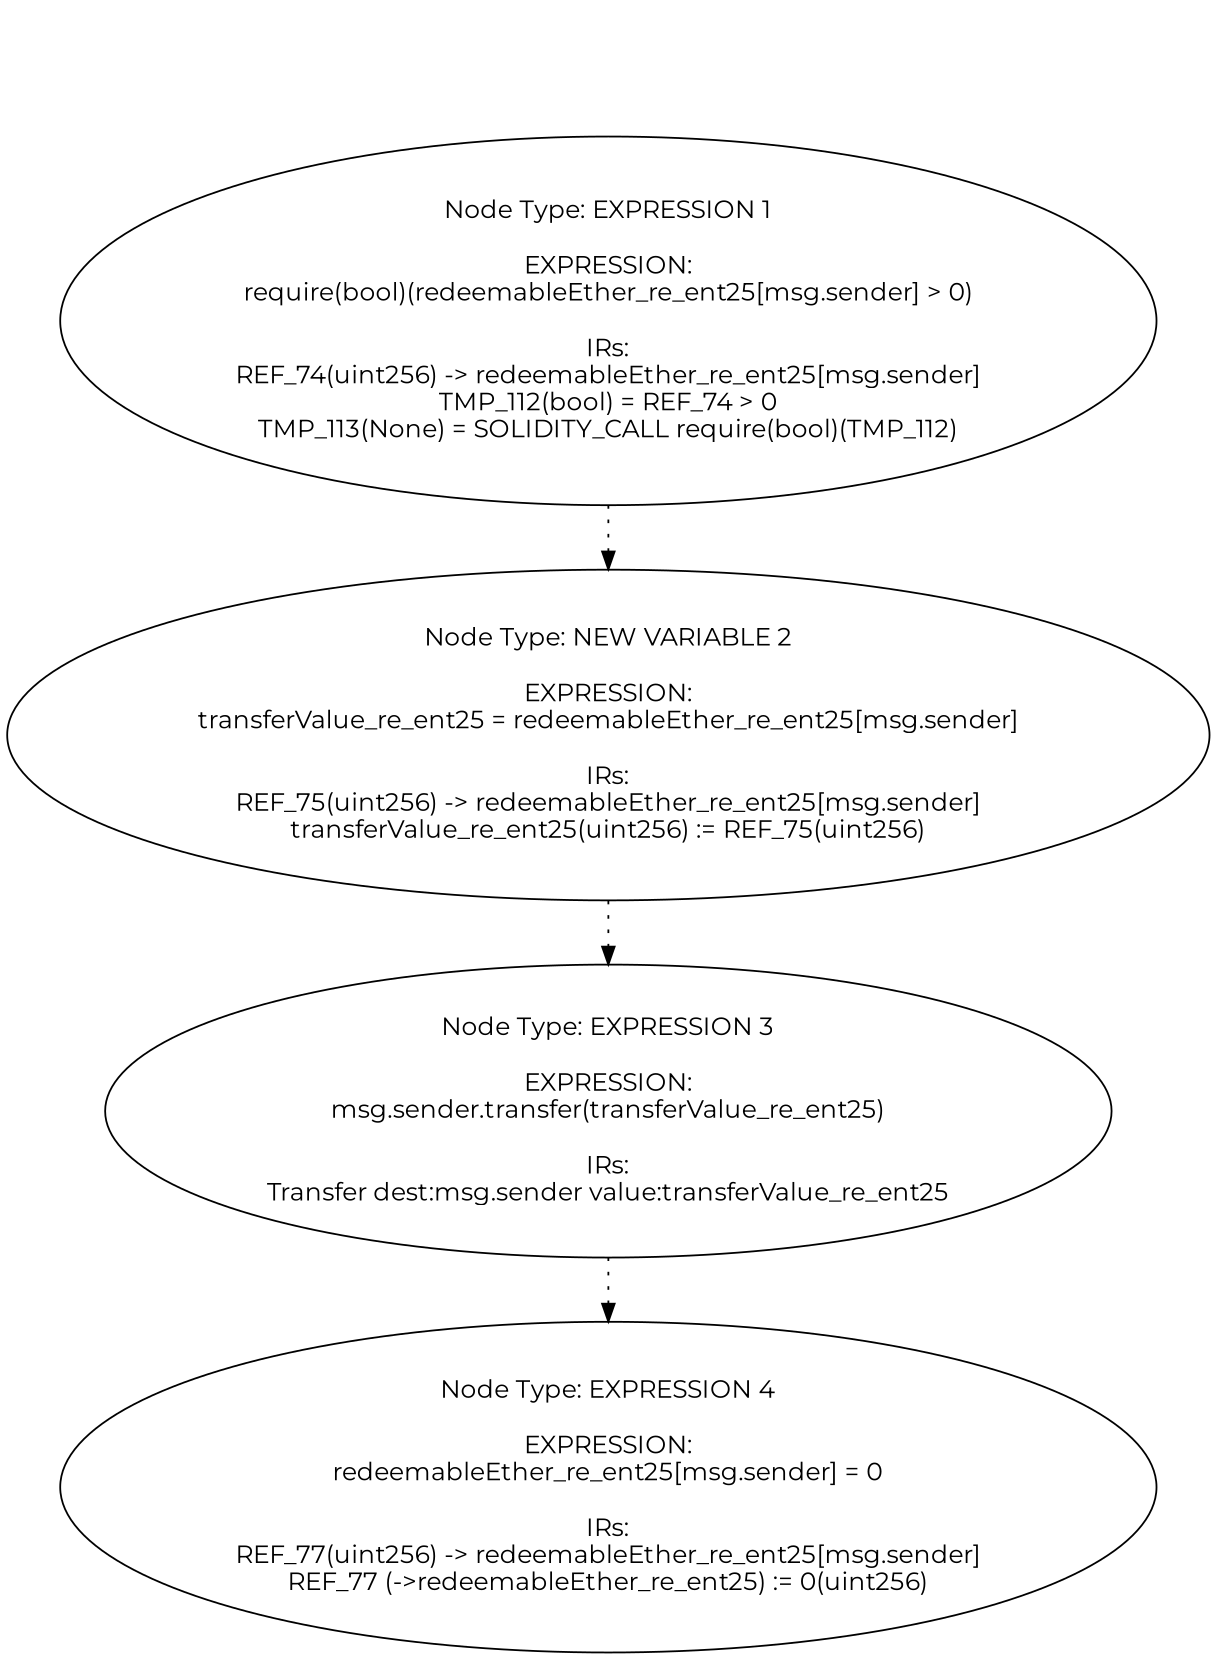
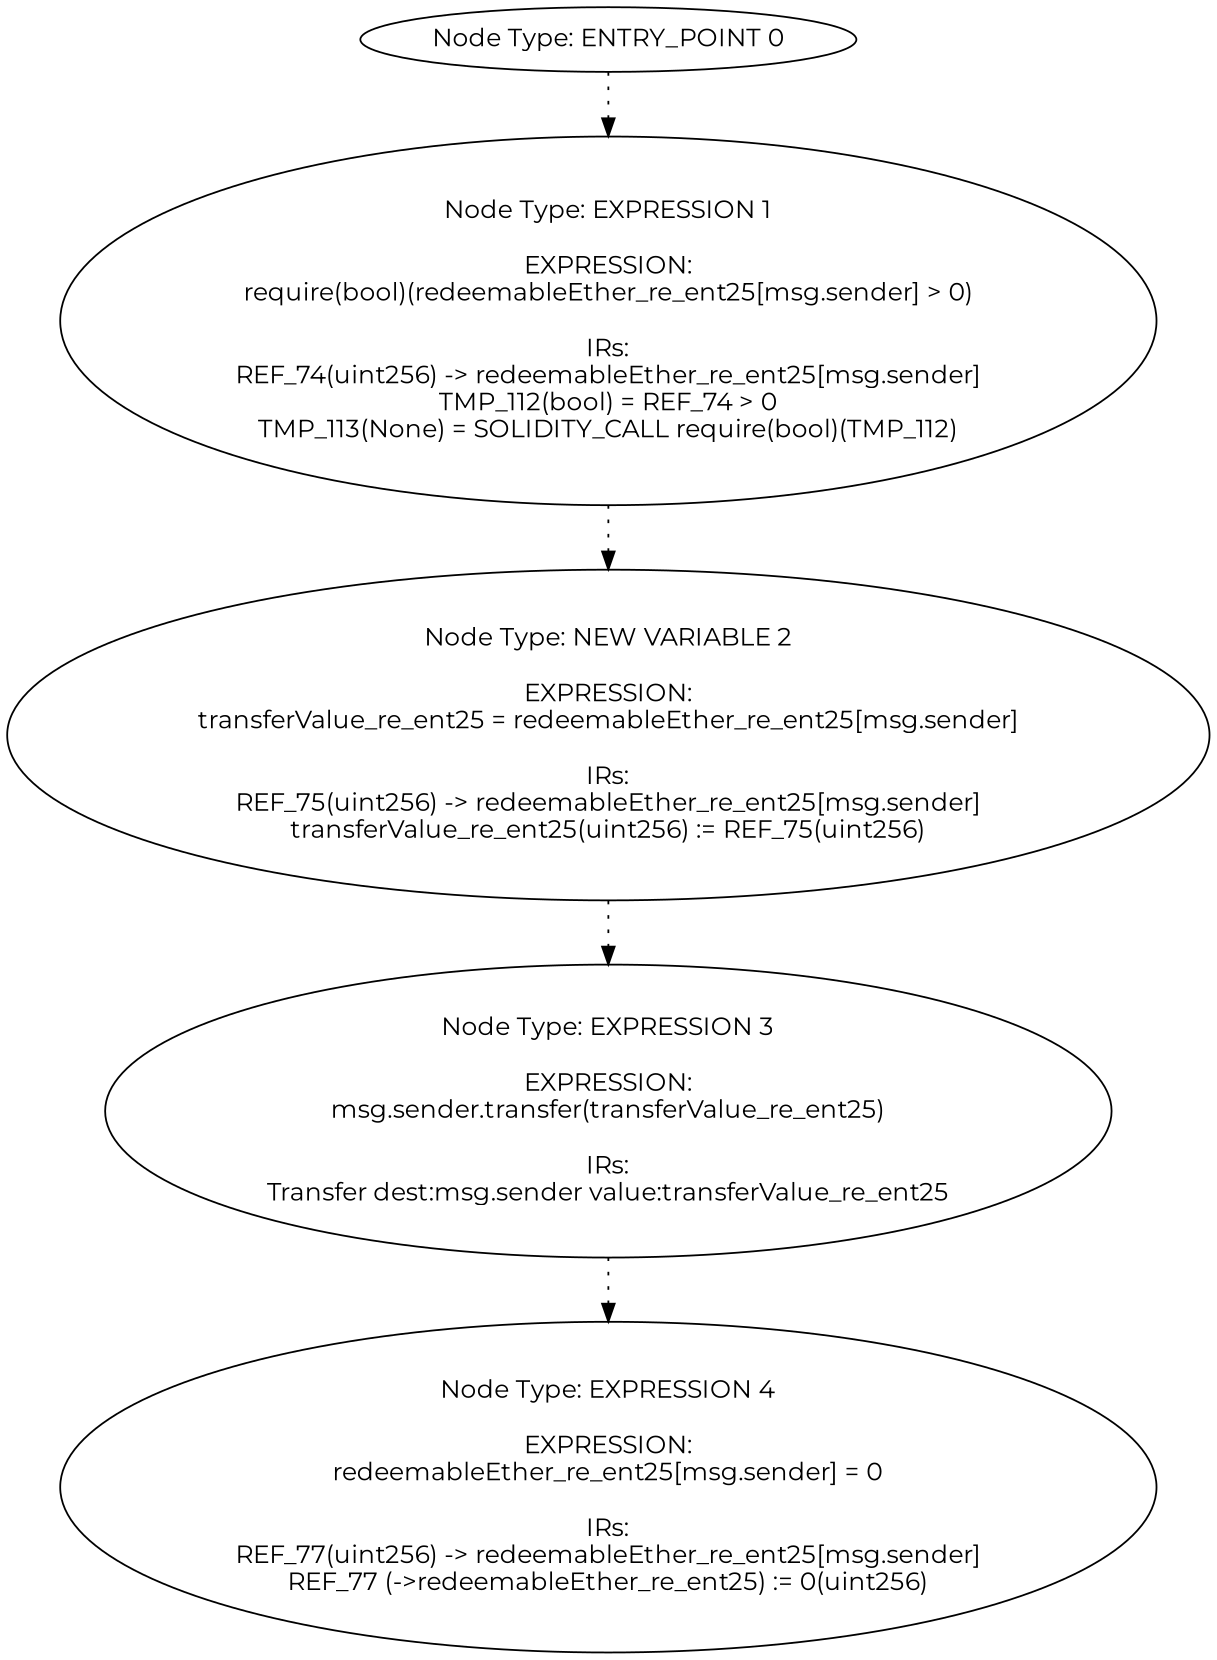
node "Node Type: ENTRY_POINT 0": added
